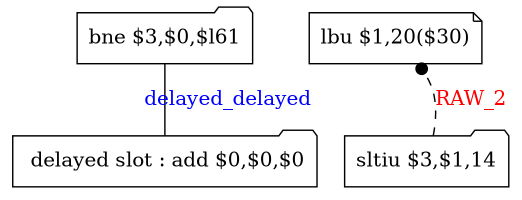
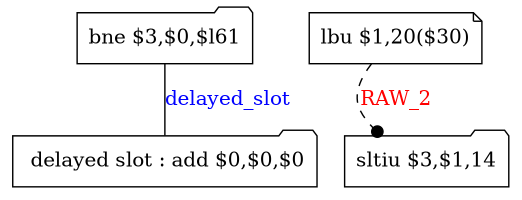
edge "bne $3,$0,$l61" -- "delayed slot : add $0,$0,$0": label "delayed_delayed" -> "delayed_slot"
edge "sltiu $3,$1,14" -> "lbu $1,20($30)": reversed
